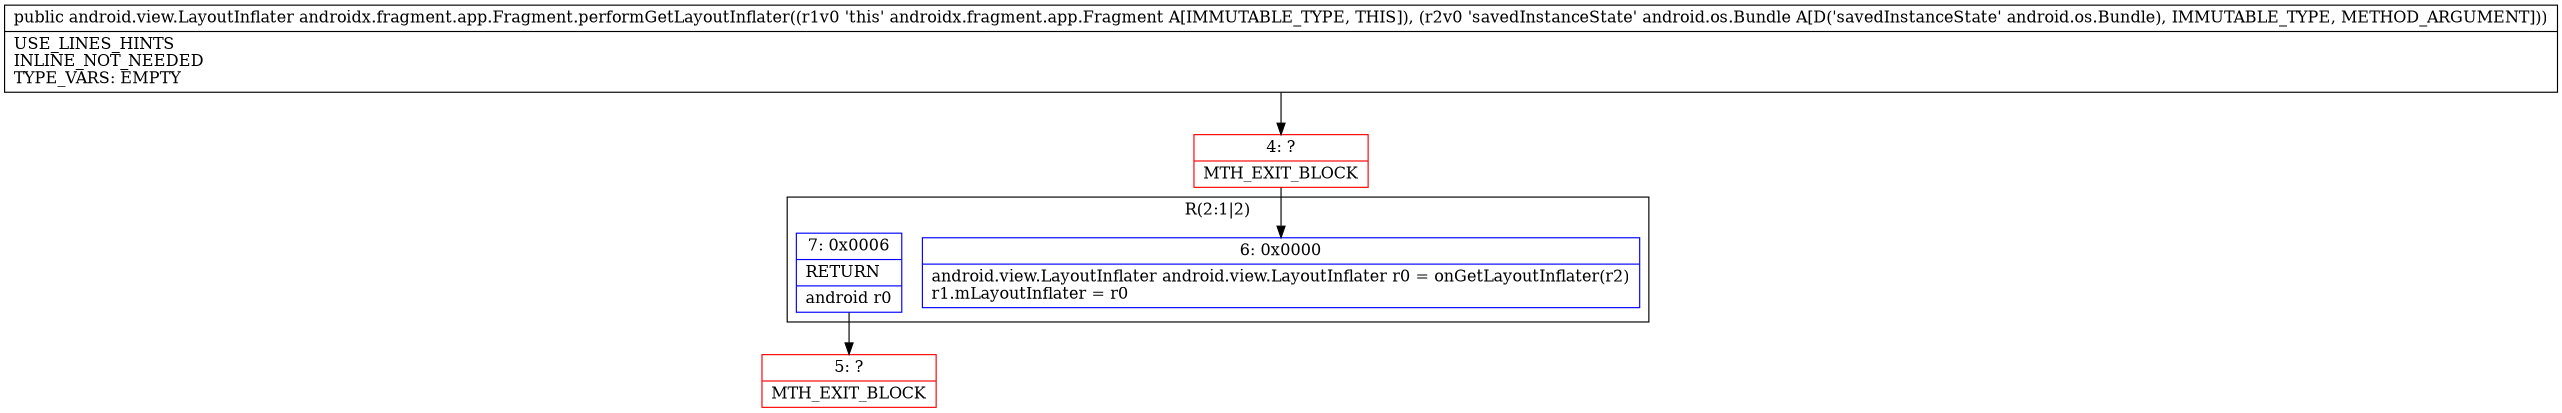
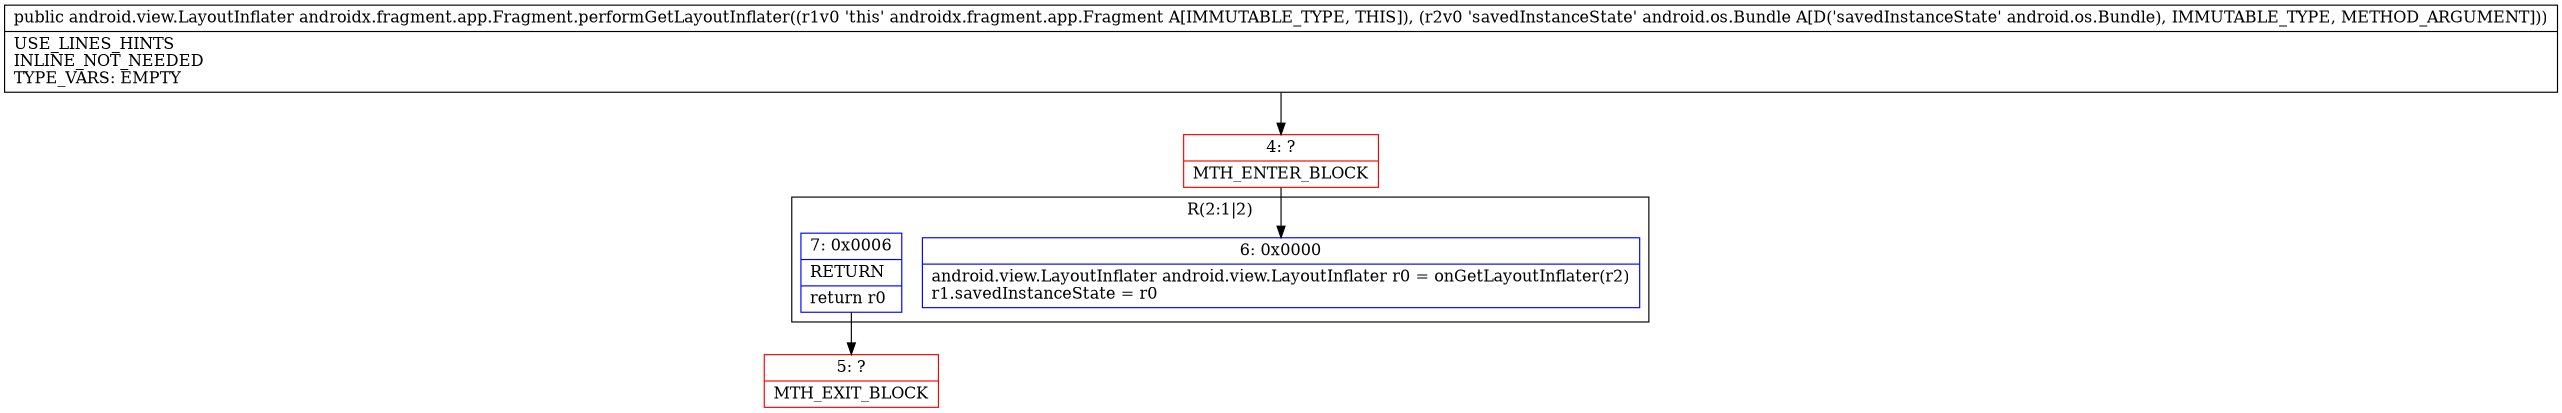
node "4: ?": text "MTH_EXIT_BLOCK" -> "MTH_ENTER_BLOCK"
node "6: 0x0000": text "r1.mLayoutInflater = r0" -> "r1.savedInstanceState = r0"
node "7: 0x0006": text "android r0" -> "return r0"
